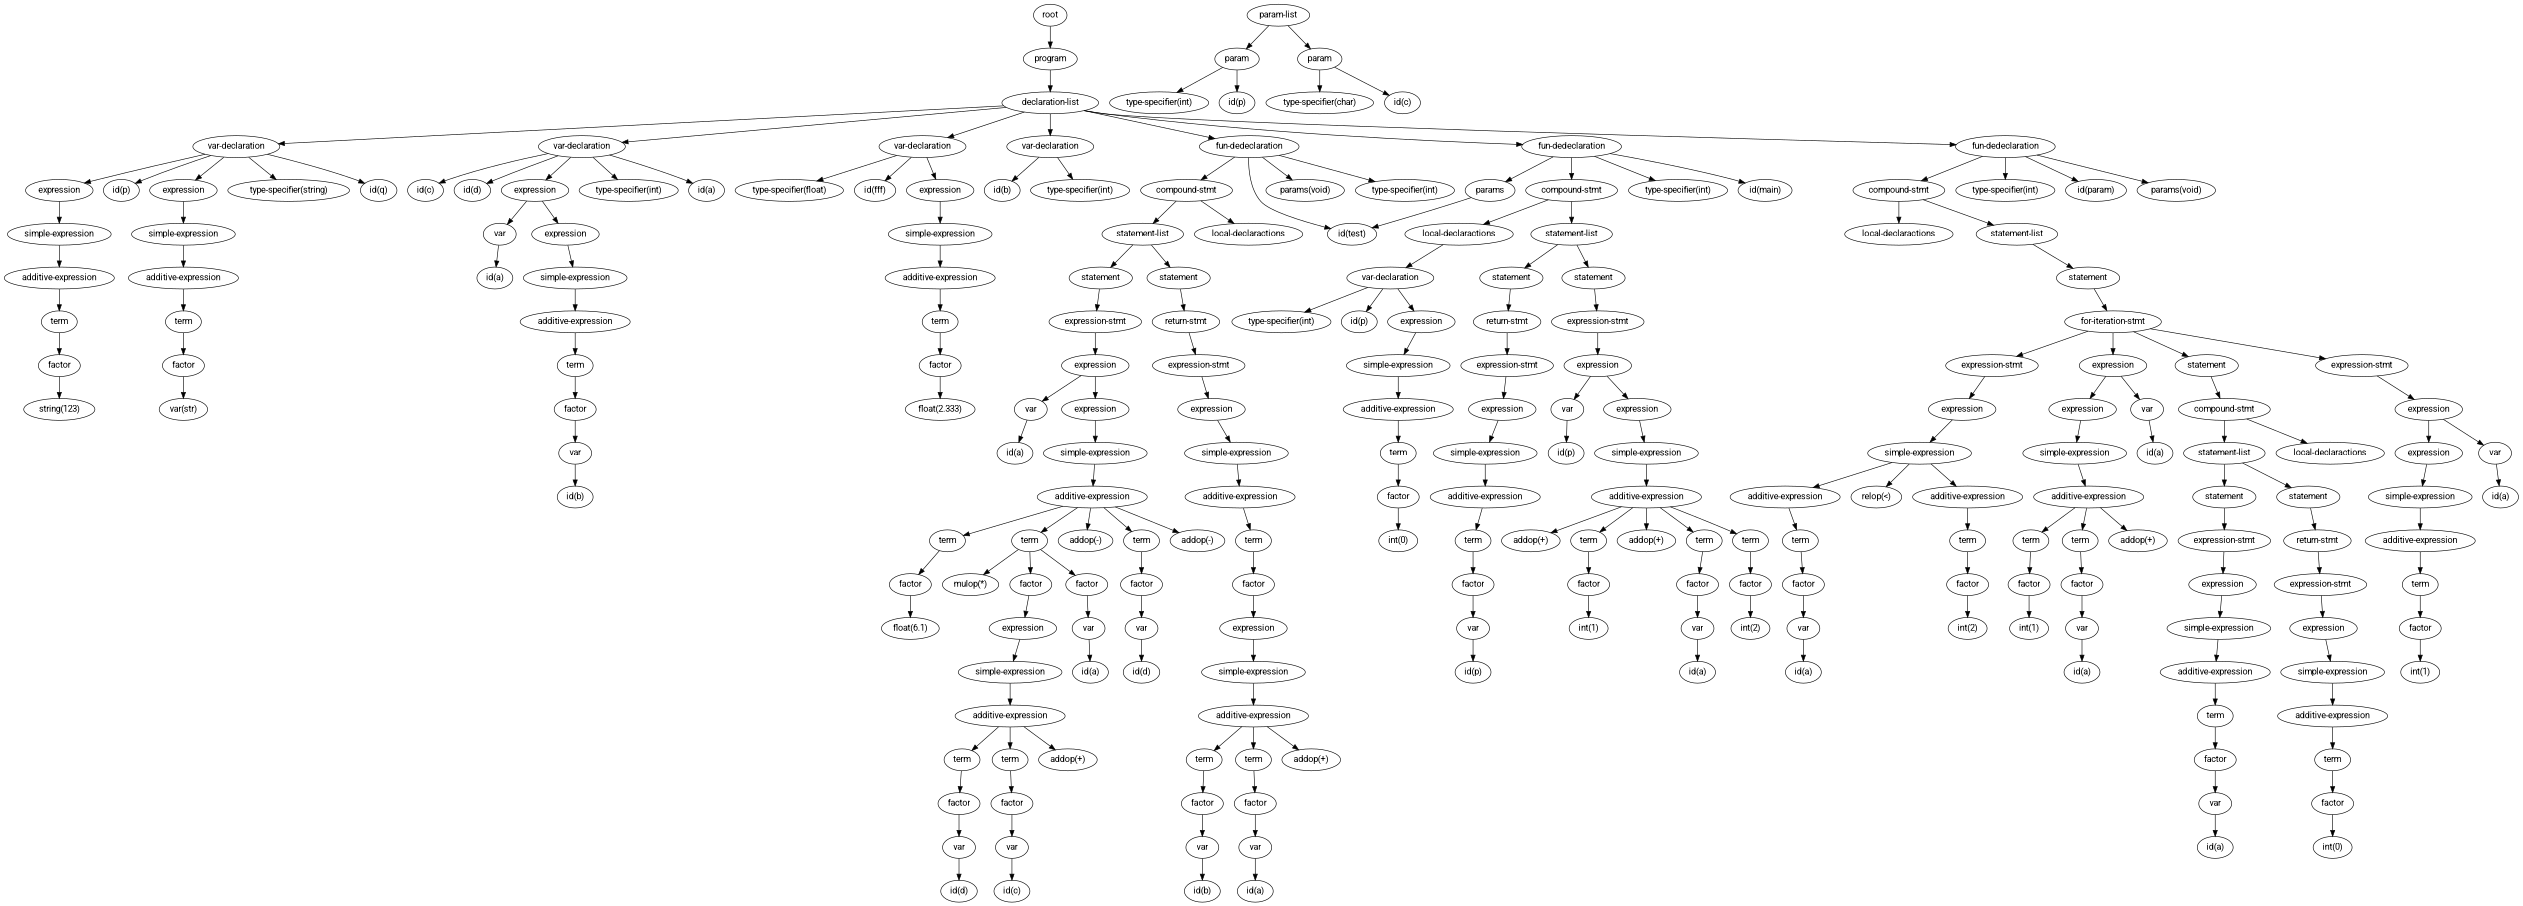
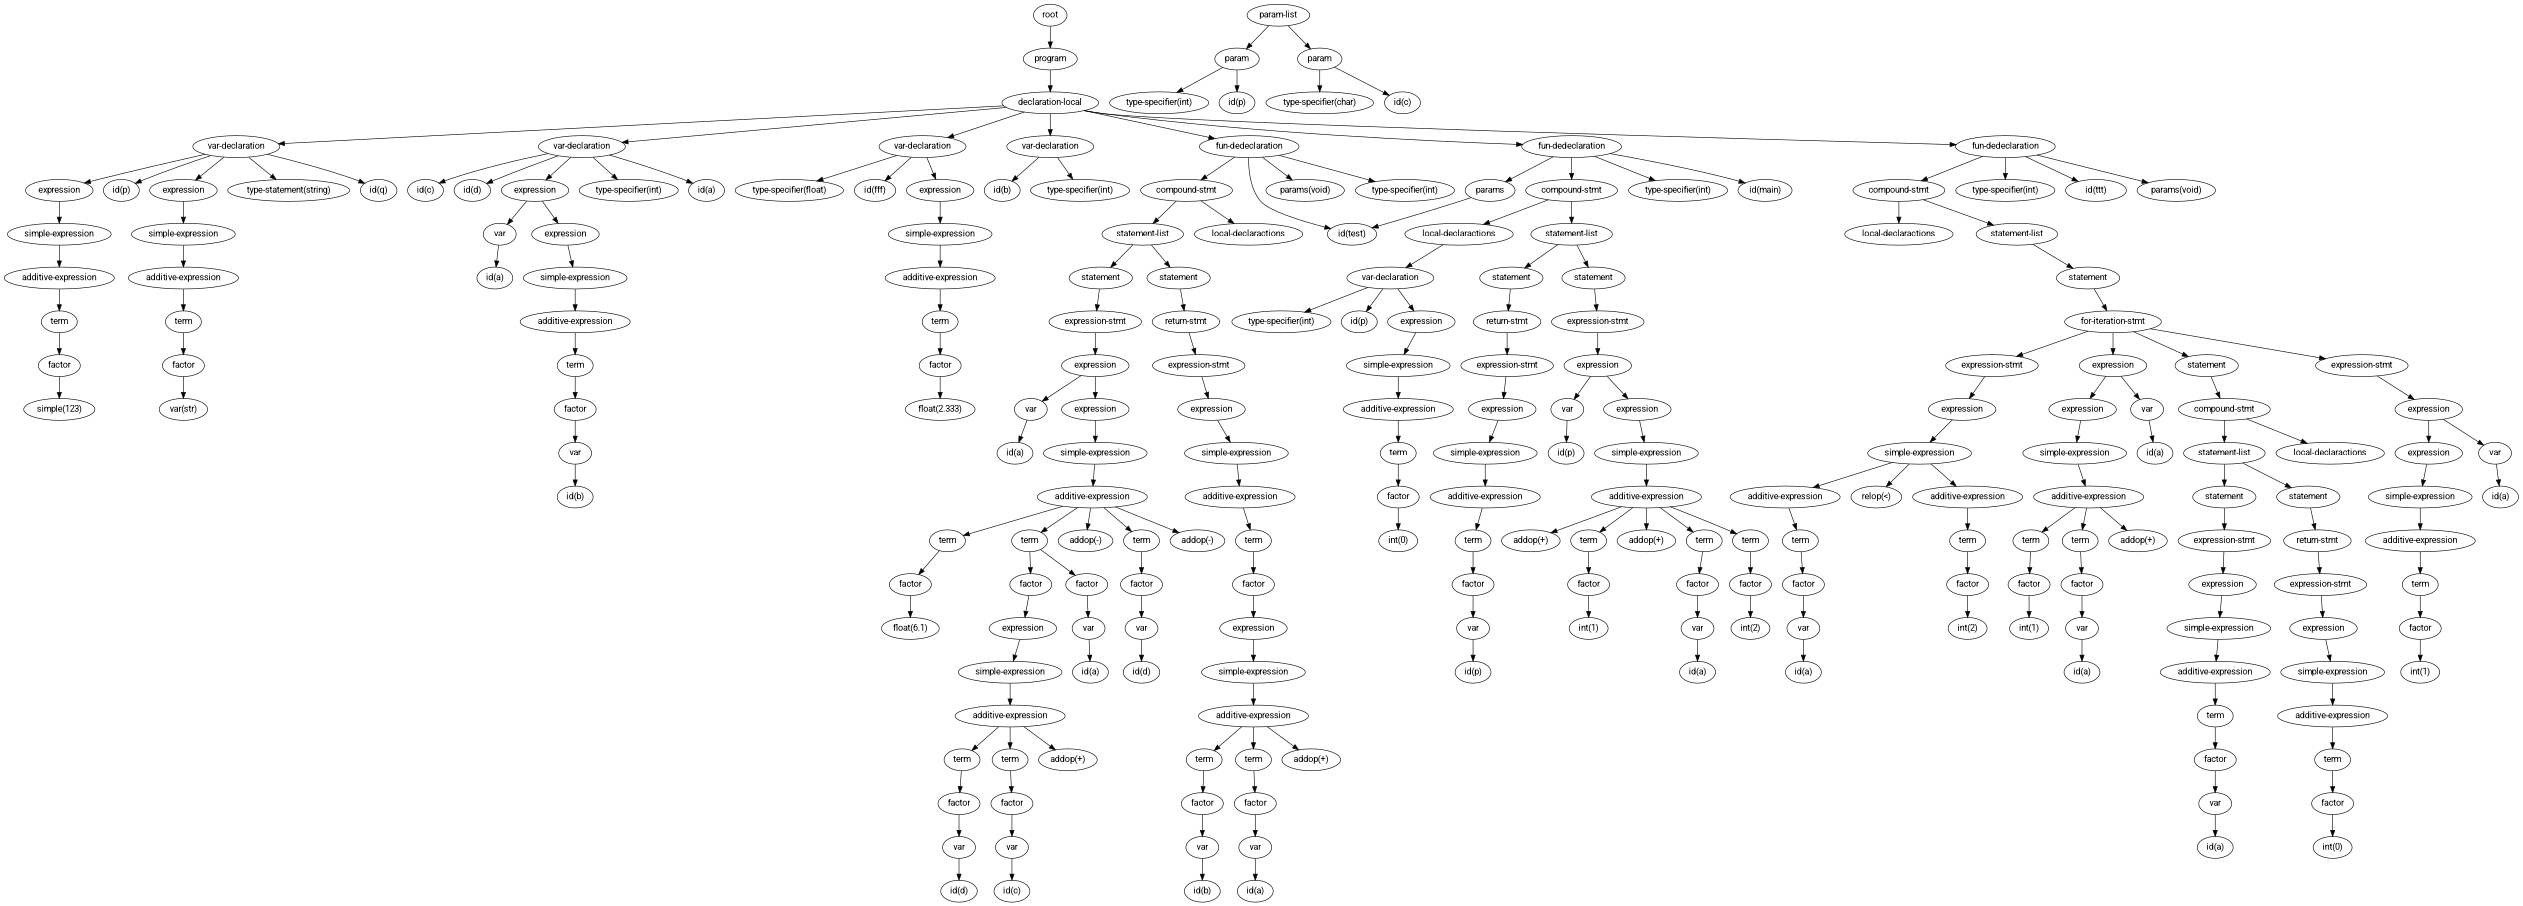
node "declaration-list": label "declaration-list" -> "declaration-local"
node "type-specifier(string)": label "type-specifier(string)" -> "type-statement(string)"
node "id(param)": label "id(param)" -> "id(ttt)"
node "string(123)": label "string(123)" -> "simple(123)"
node "mulop(*)": removed
